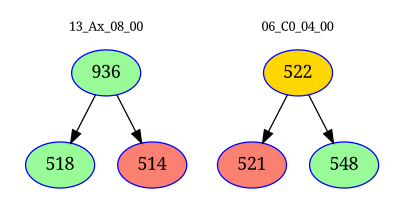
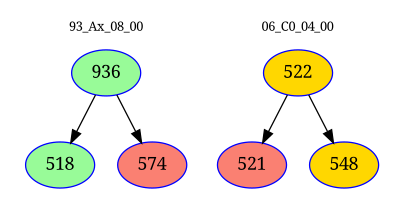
cluster "13_Ax_08_00": label "13_Ax_08_00" -> "93_Ax_08_00"
node "514": label "514" -> "574"
node "548": fillcolor palegreen -> gold
